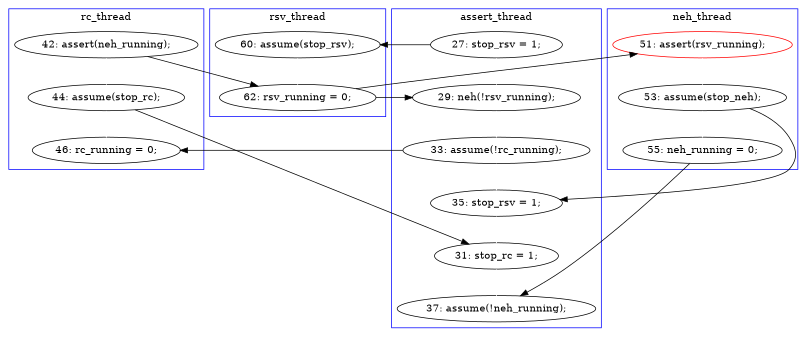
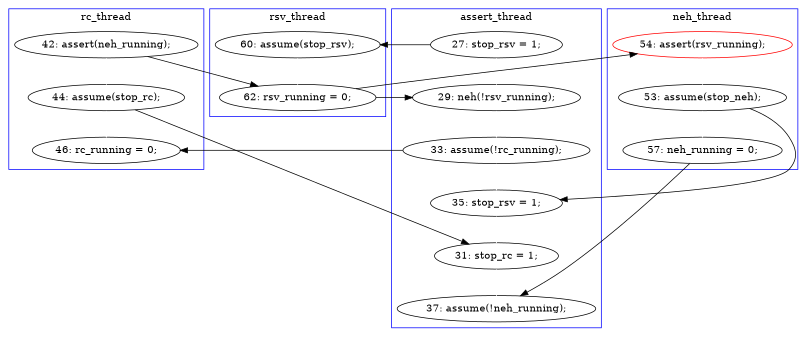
node "51: assert(rsv_running);": label "51: assert(rsv_running);" -> "54: assert(rsv_running);"
node "55: neh_running = 0;": label "55: neh_running = 0;" -> "57: neh_running = 0;"
